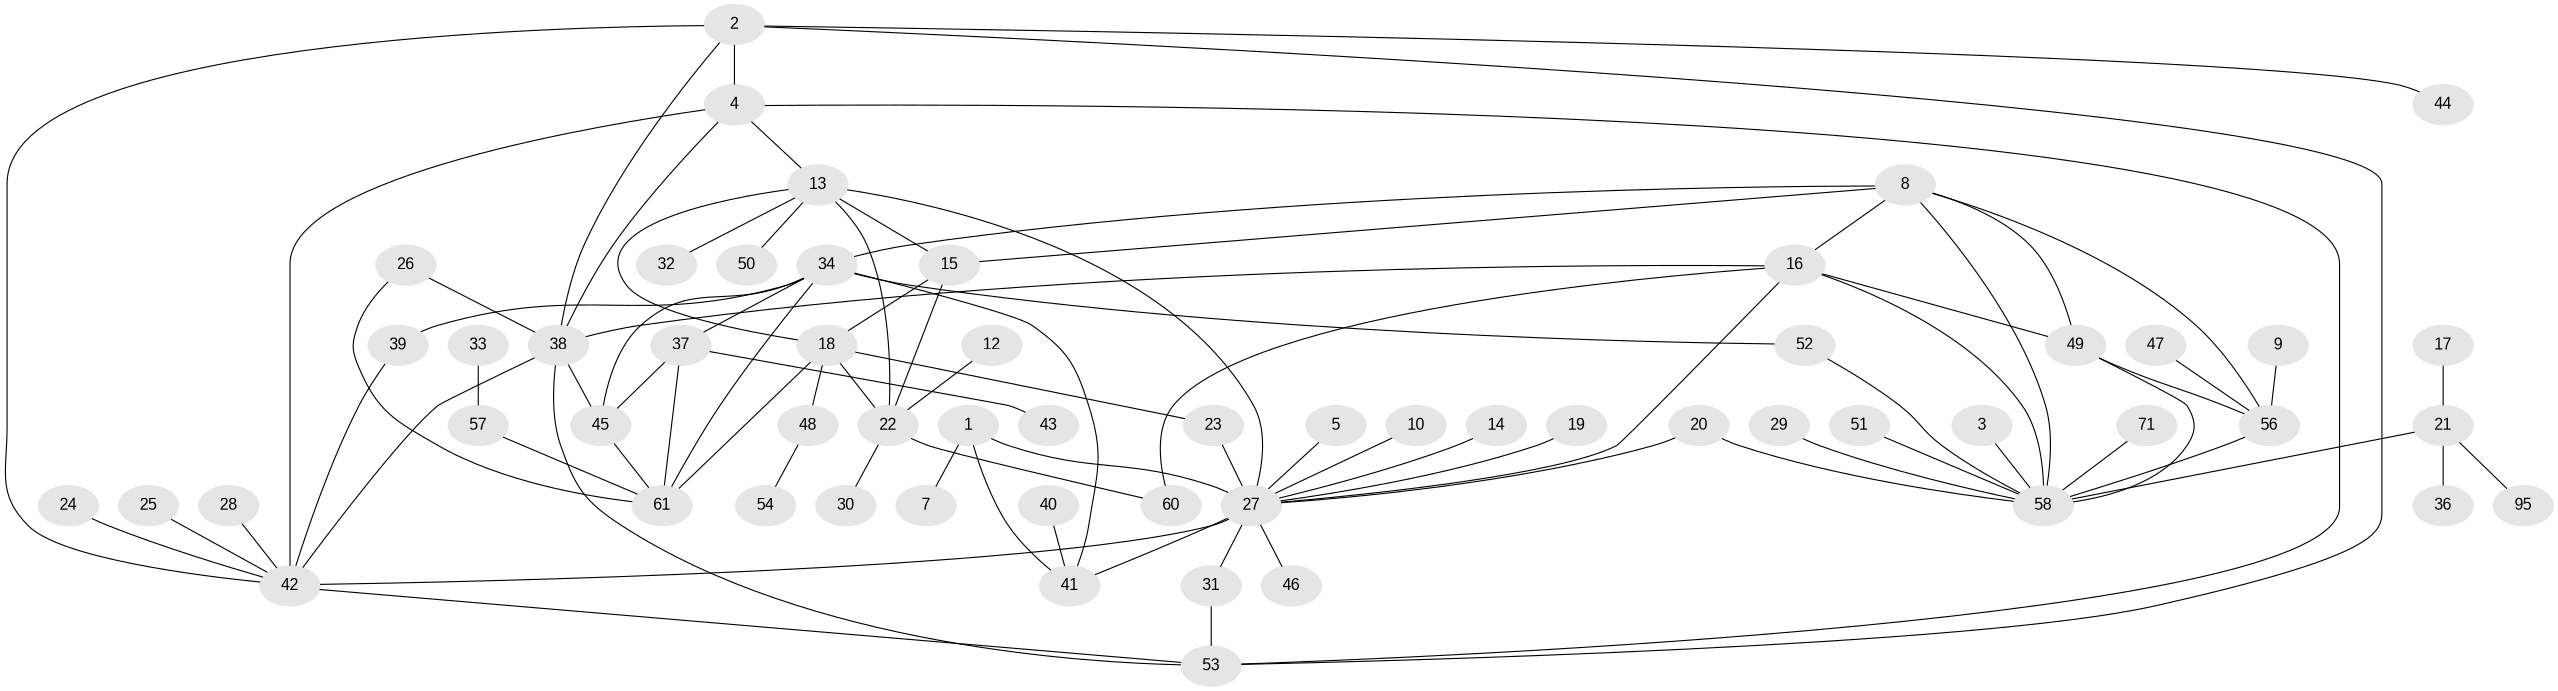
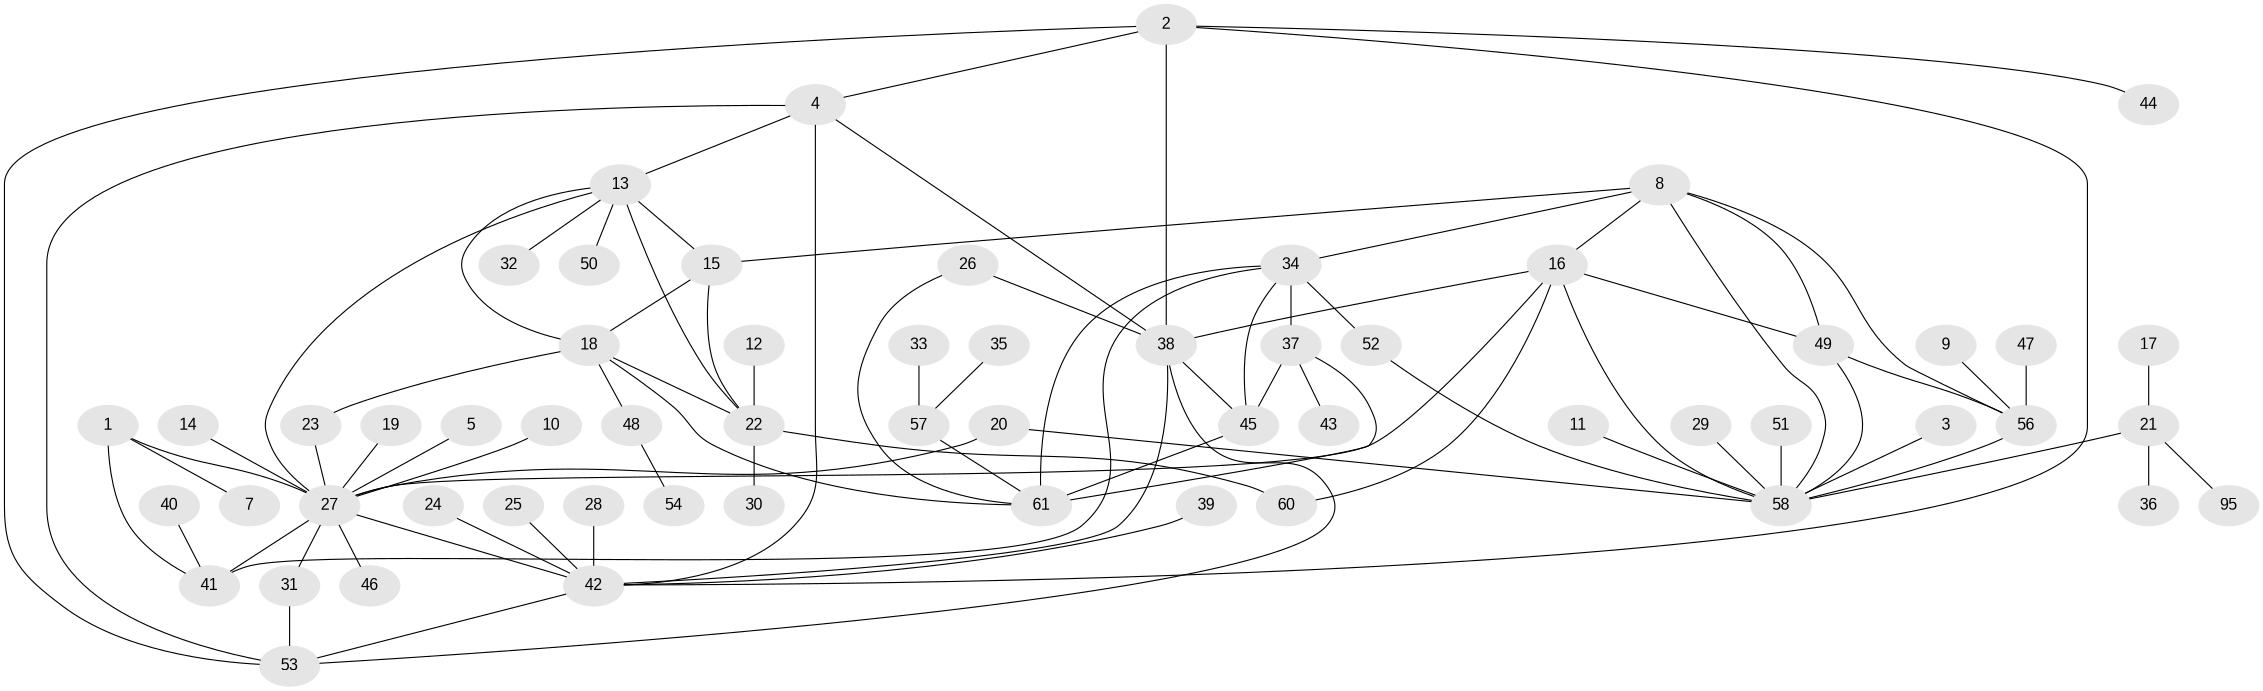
edge "34" -- "39": removed
node "35": added
node "71": label "71" -> "11"
